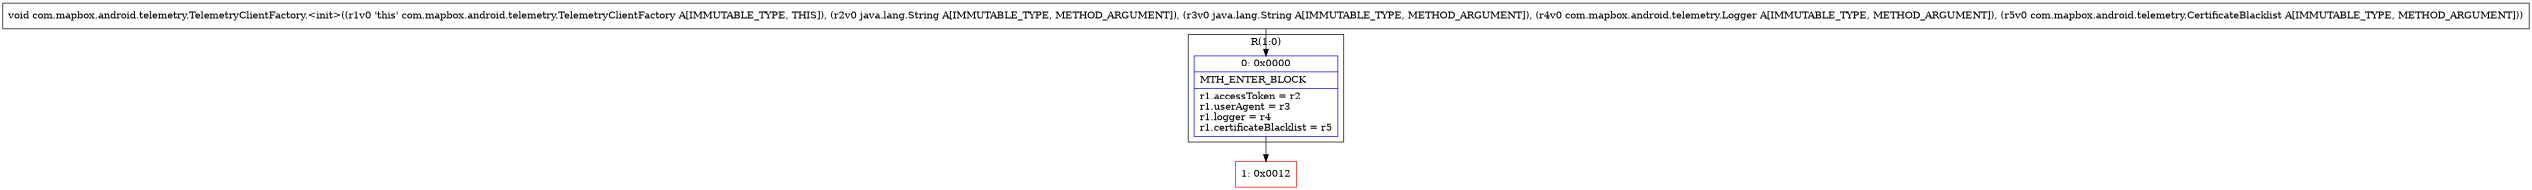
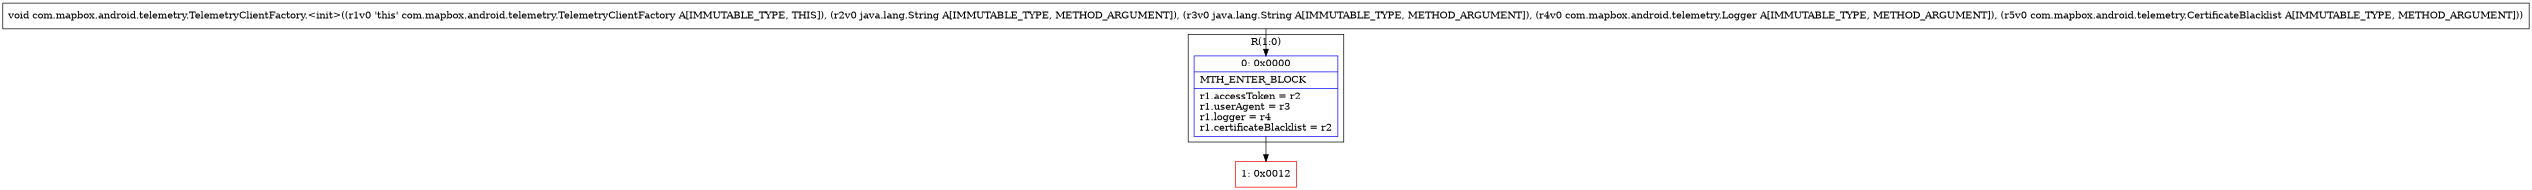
node "0: 0x0000": text "r1.certificateBlacklist = r5" -> "r1.certificateBlacklist = r2"
